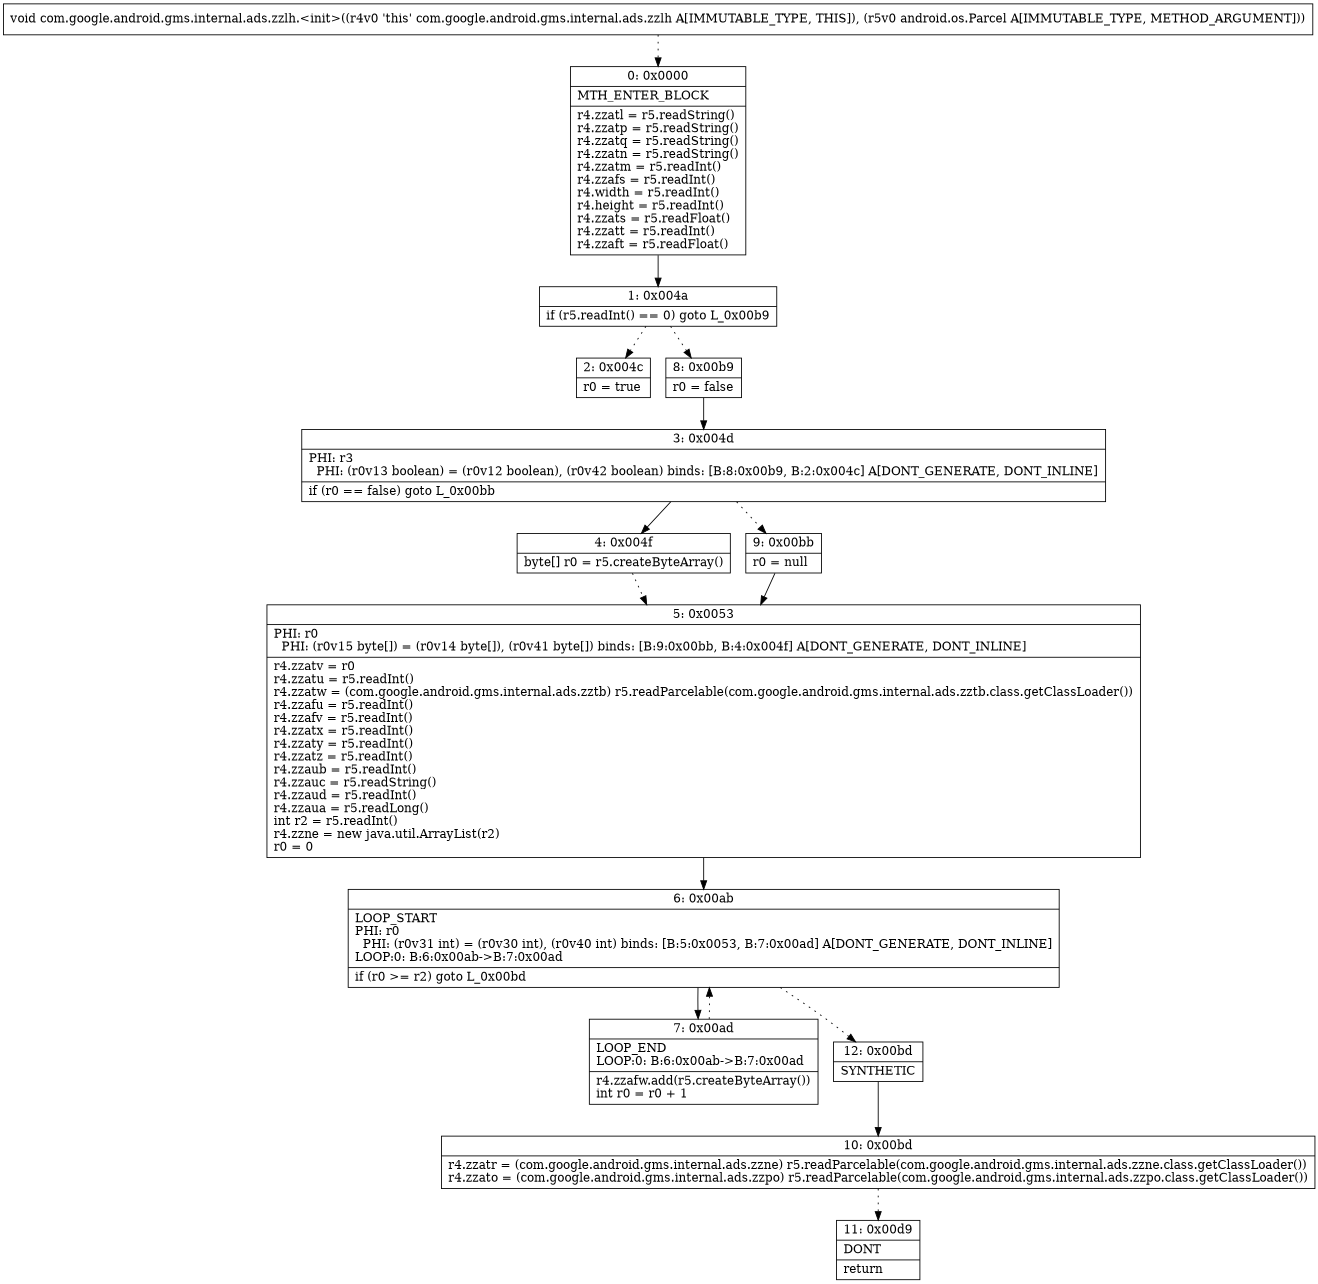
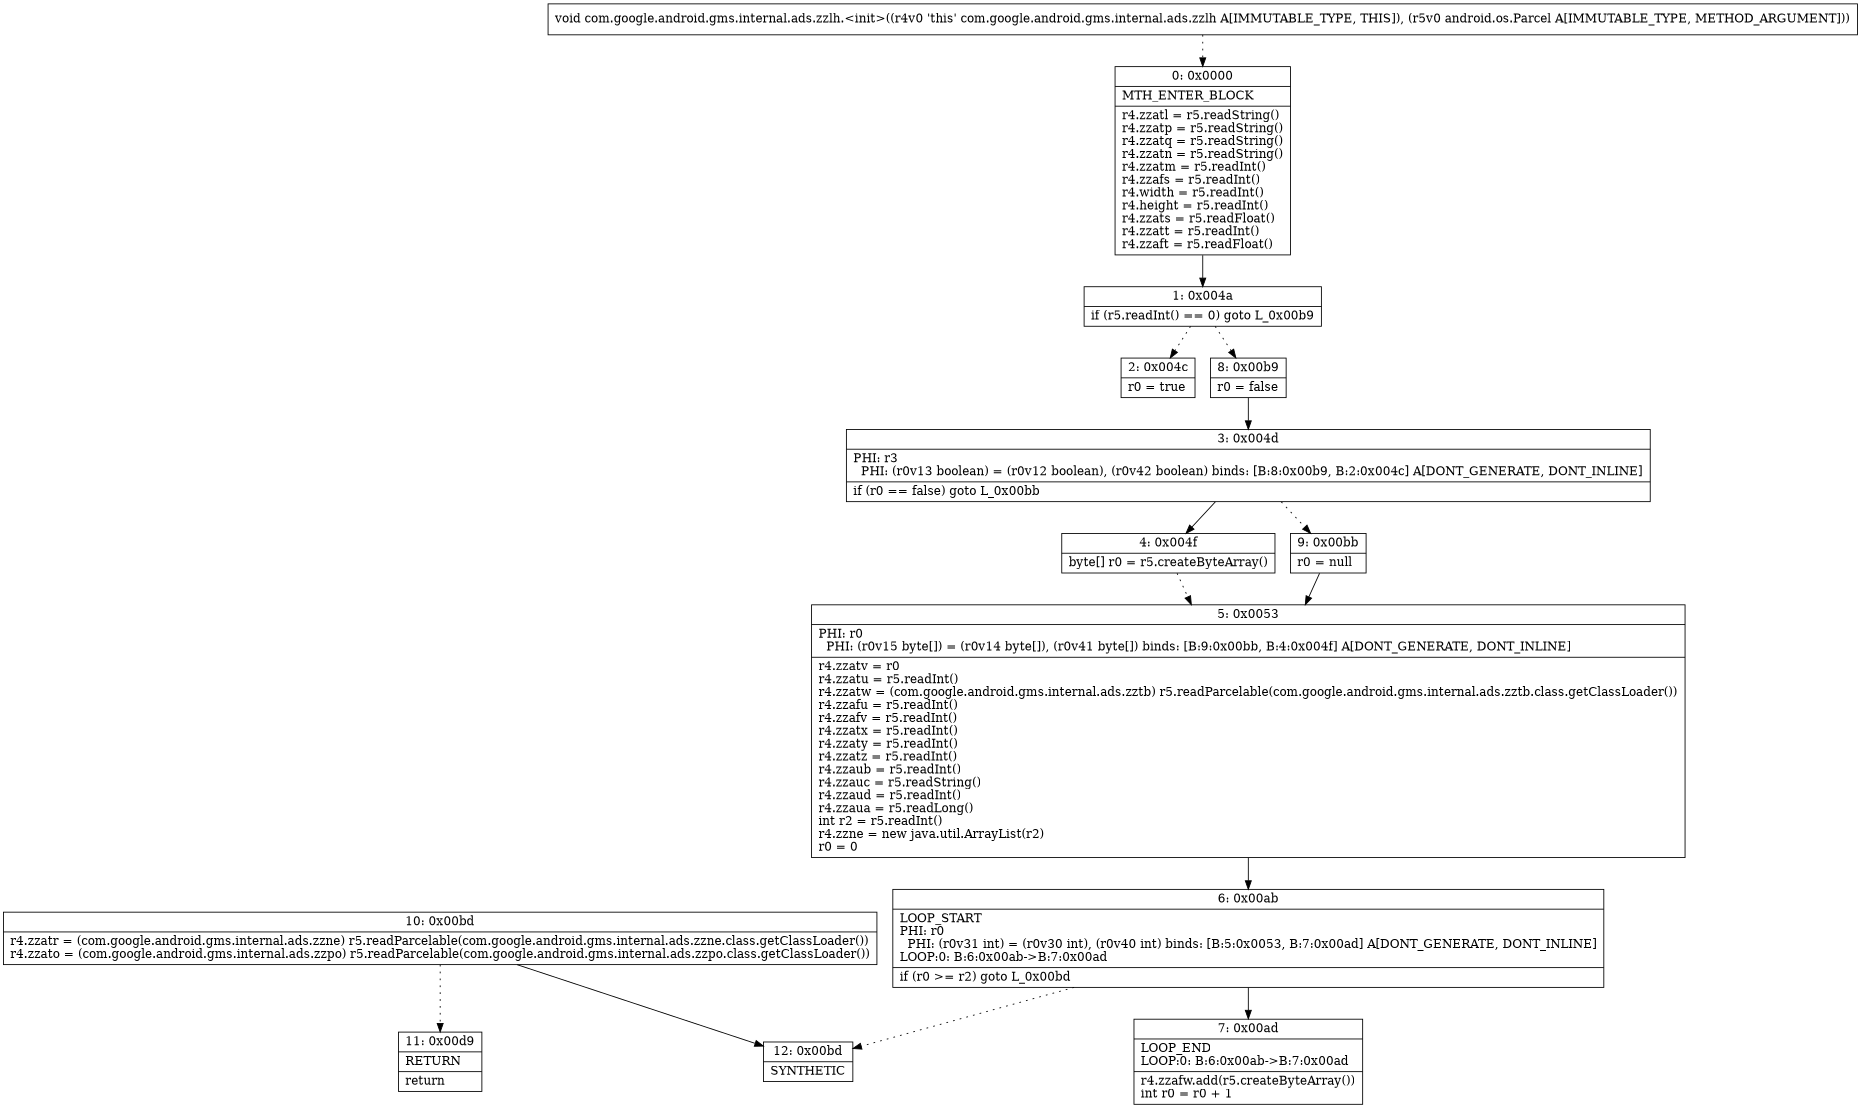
edge "7: 0x00ad" -> "6: 0x00ab": removed
edge "12: 0x00bd" -> "10: 0x00bd": reversed
node "11: 0x00d9": text "DONT" -> "RETURN"
